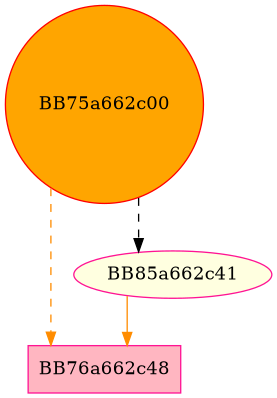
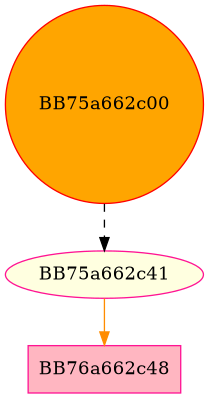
edge "BB75a662c00" -> "BB76a662c48": removed
node "BB85a662c41": label "BB85a662c41" -> "BB75a662c41"
